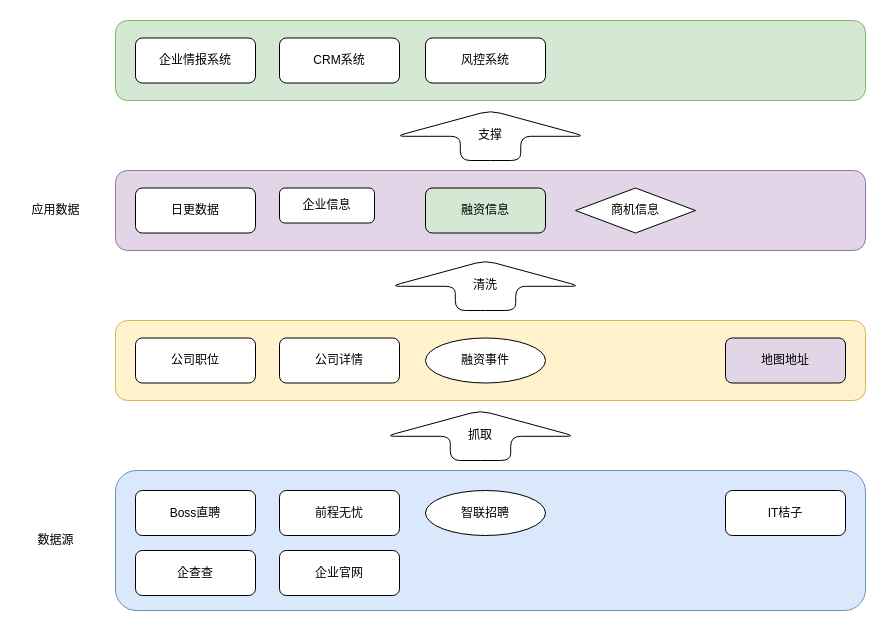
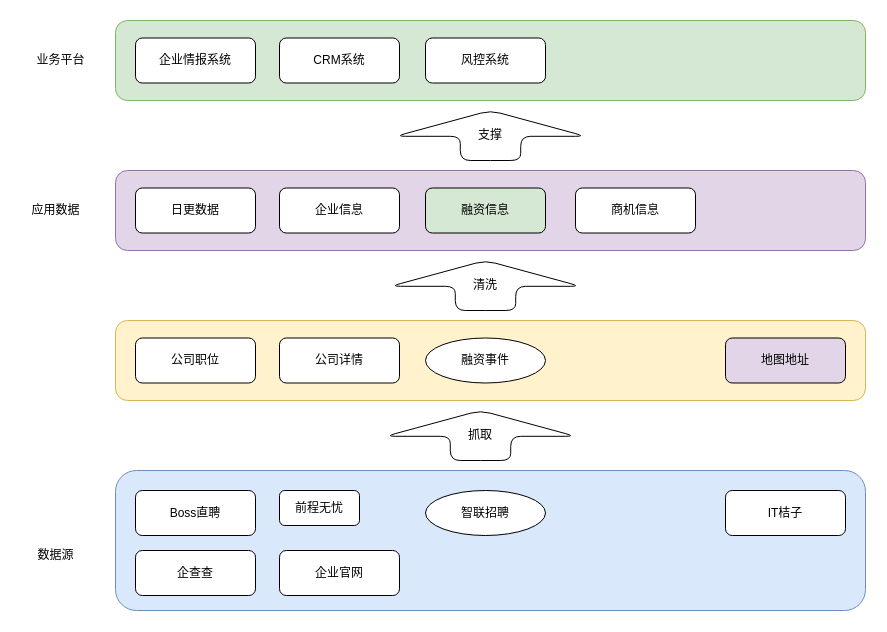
node "业务平台": added
node "企业信息": size 95x35 -> 120x45
node "商机信息": shape diamond -> rounded rectangle
node "前程无忧": size 120x45 -> 80x35
node "数据源": moved (56, 541) -> (56, 556)
